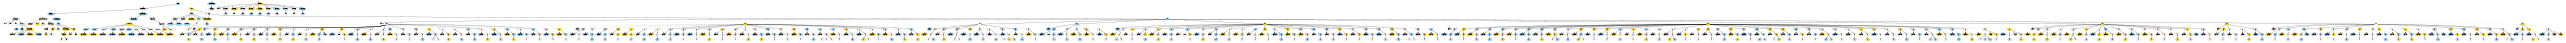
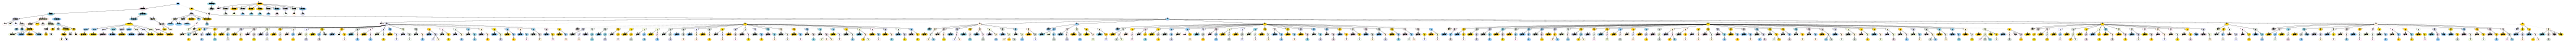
edge "fileDesc" -> "titleStmt": added
